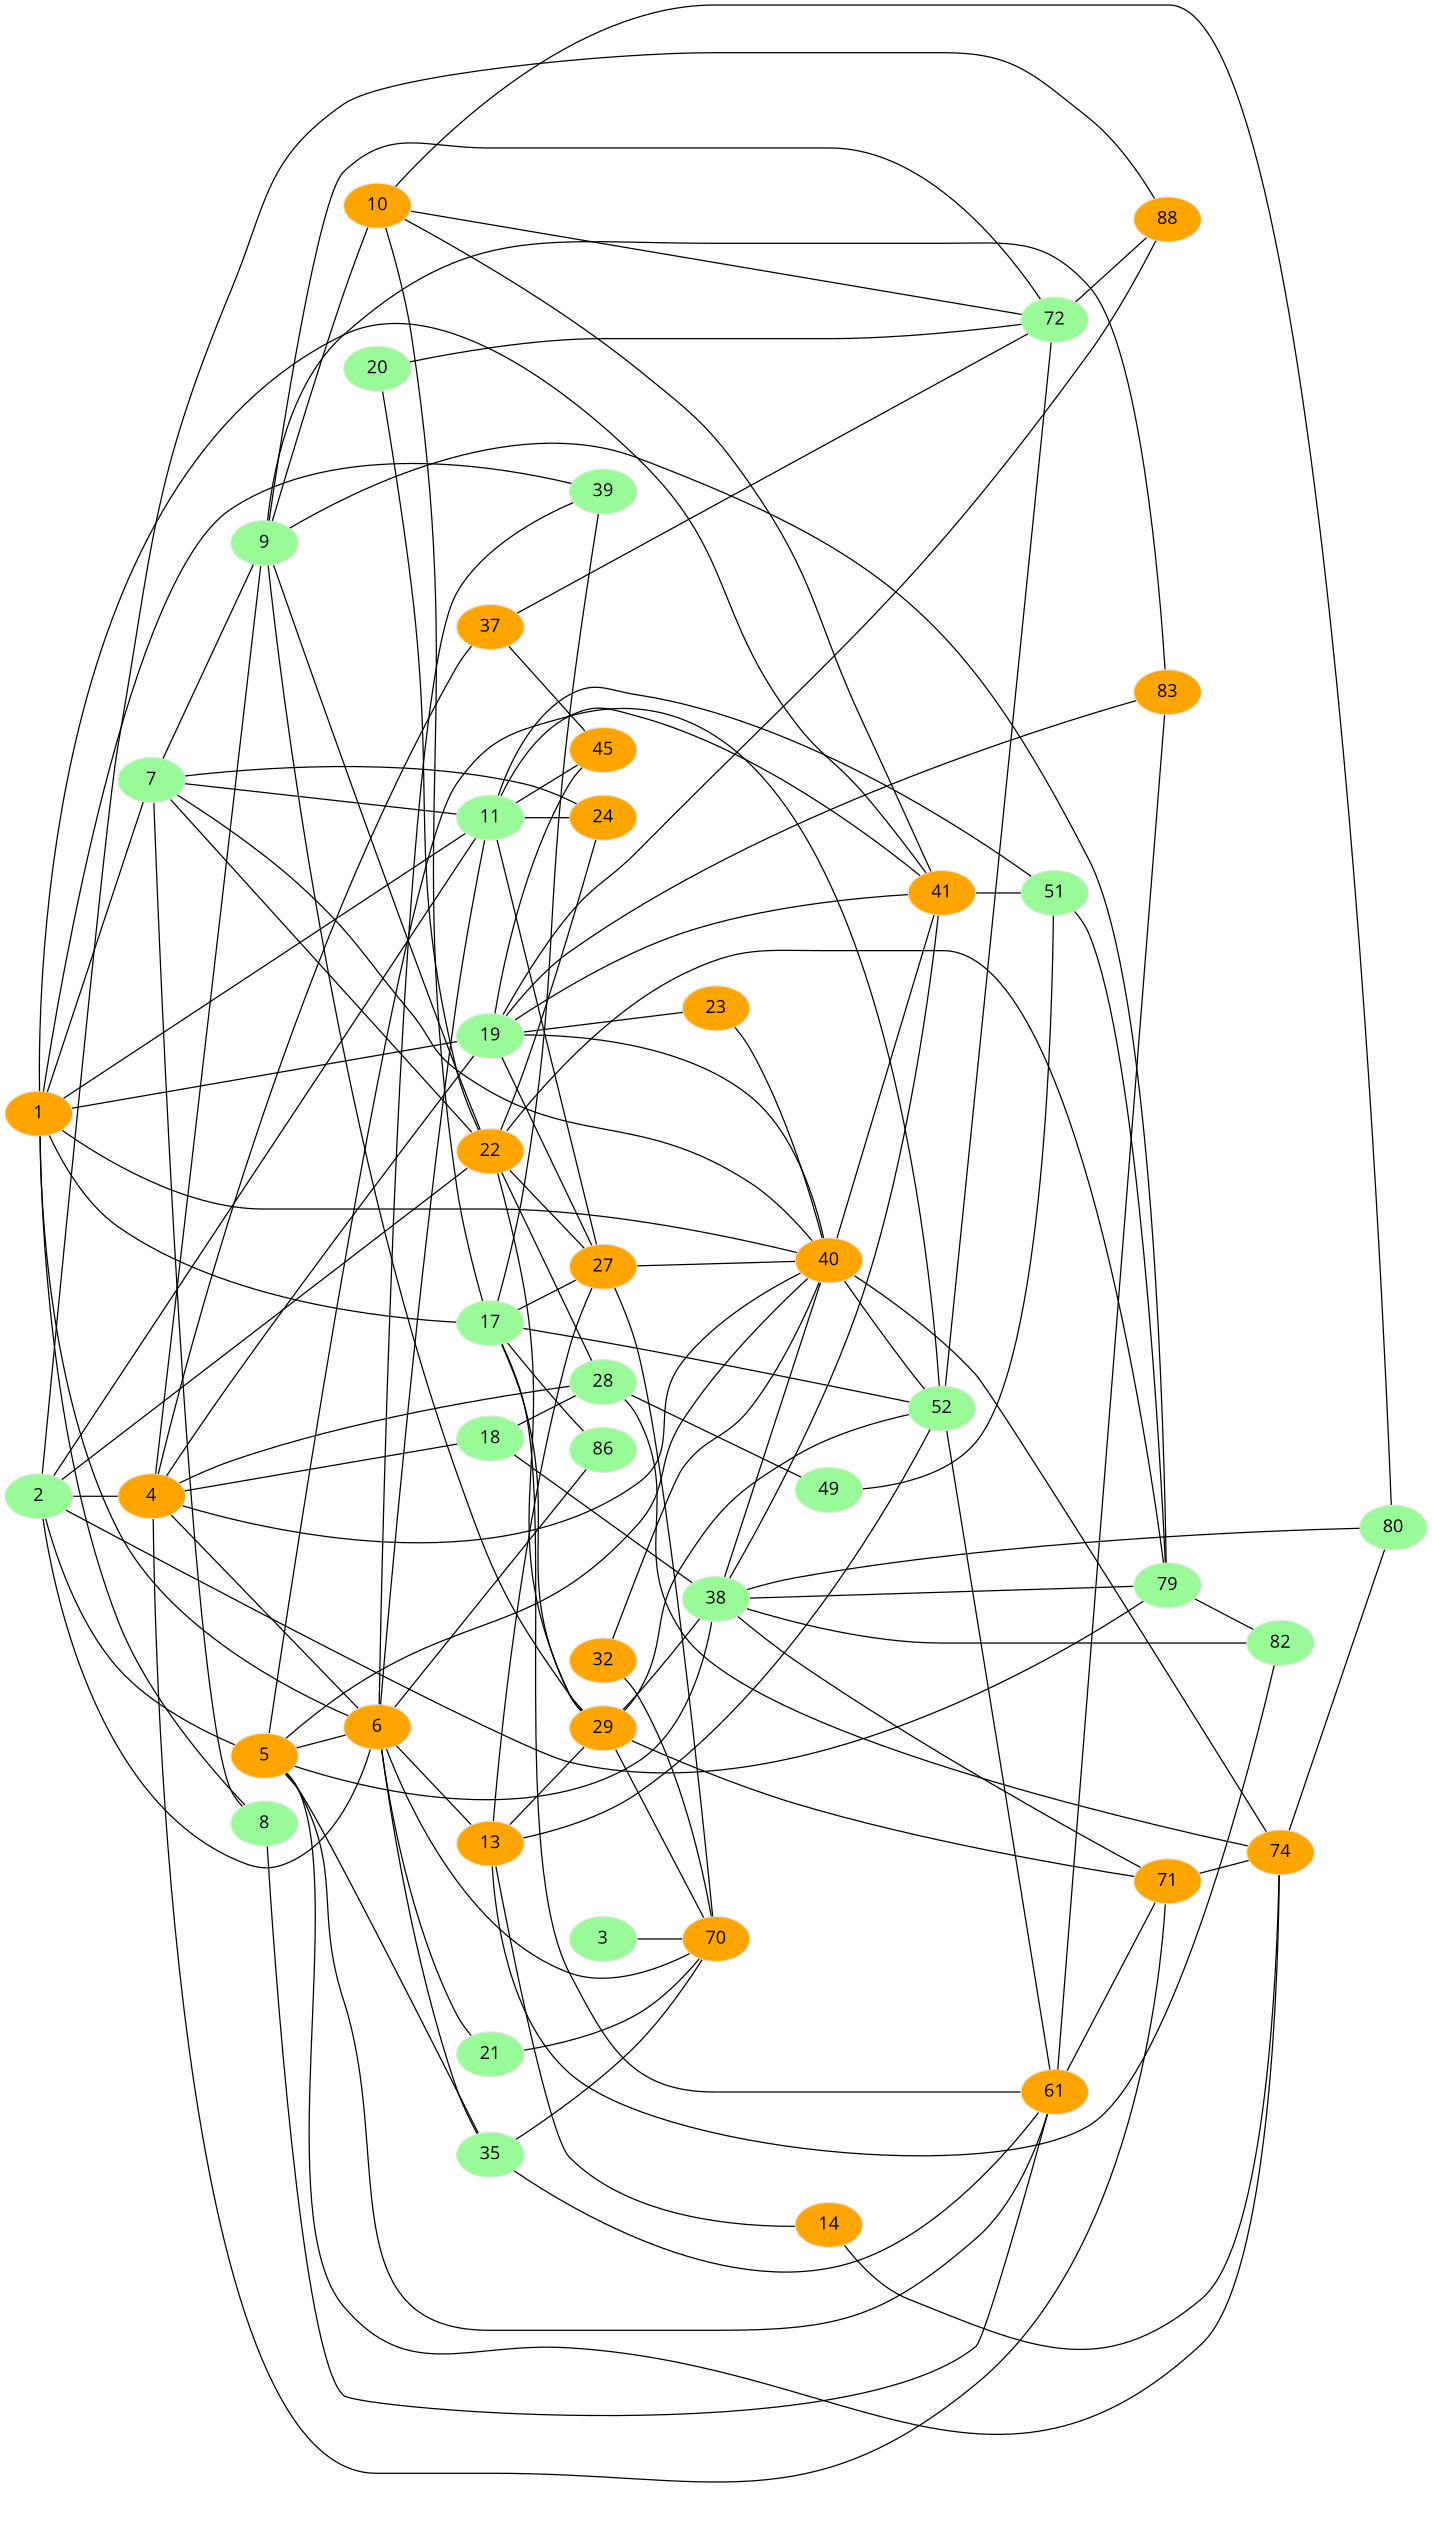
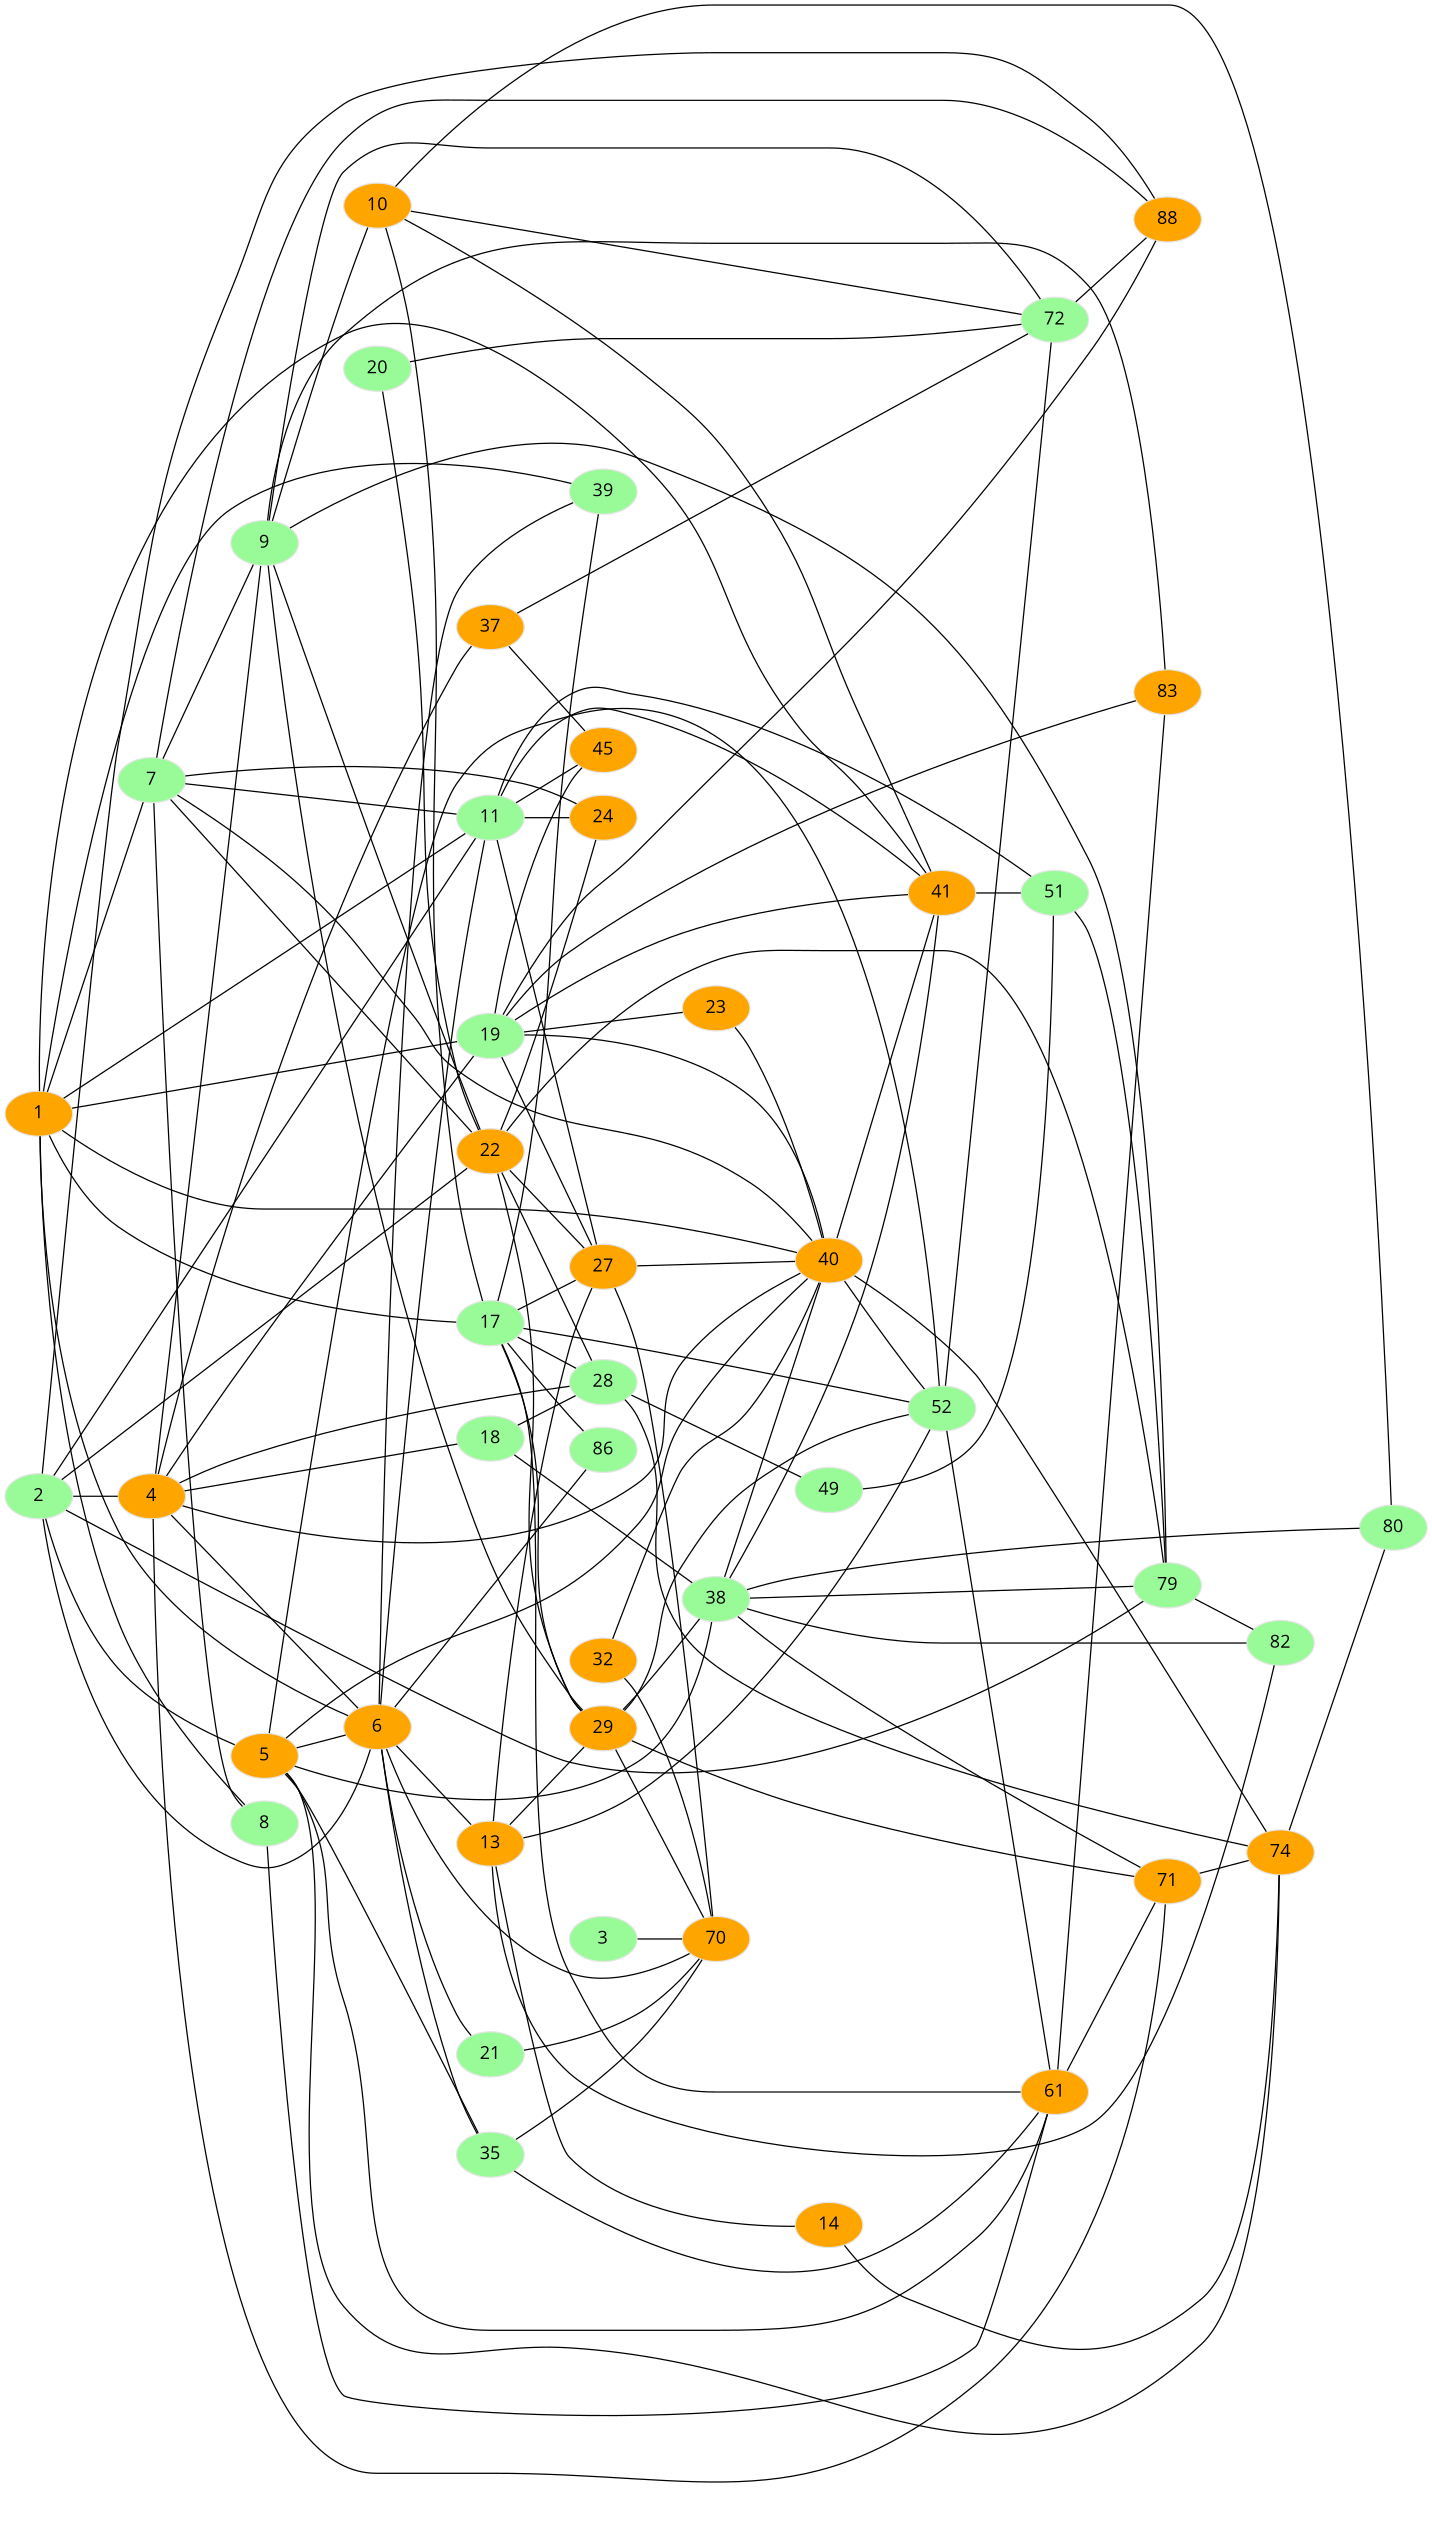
edge "88" -- "7": added
edge "17" -- "28": added
